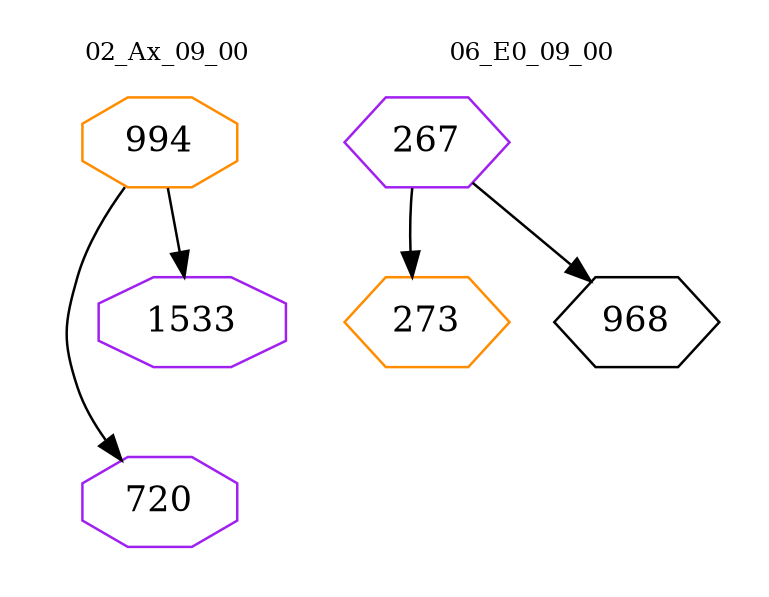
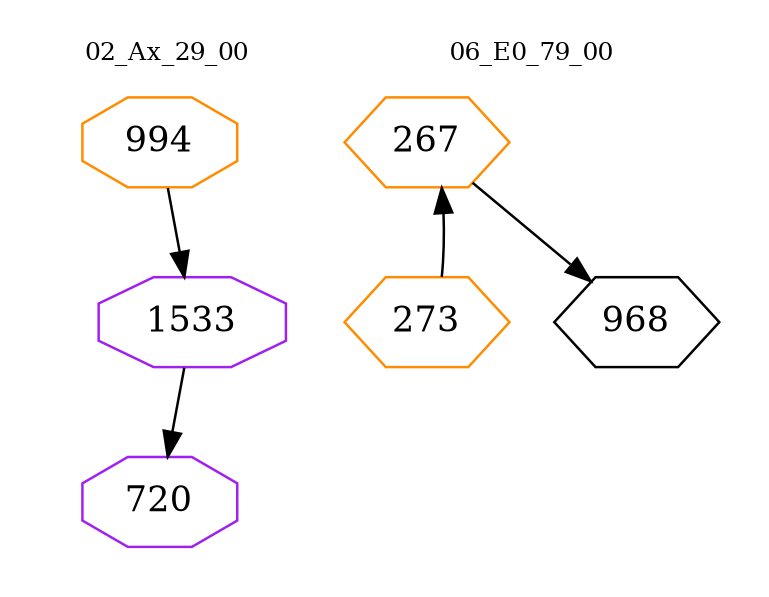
cluster "02_Ax_09_00": label "02_Ax_09_00" -> "02_Ax_29_00"
cluster "06_E0_09_00": label "06_E0_09_00" -> "06_E0_79_00"
node "267": color purple -> darkorange
edge "267" -> "273": reversed
edge "994" -> "720": now "1533" -> "720"
